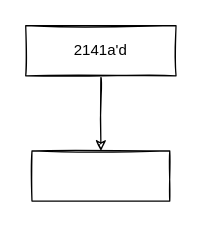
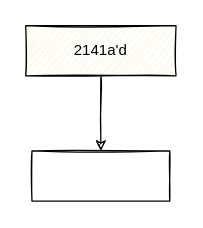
node "2141a'd": fillcolor #ffffff -> #fff2cc
